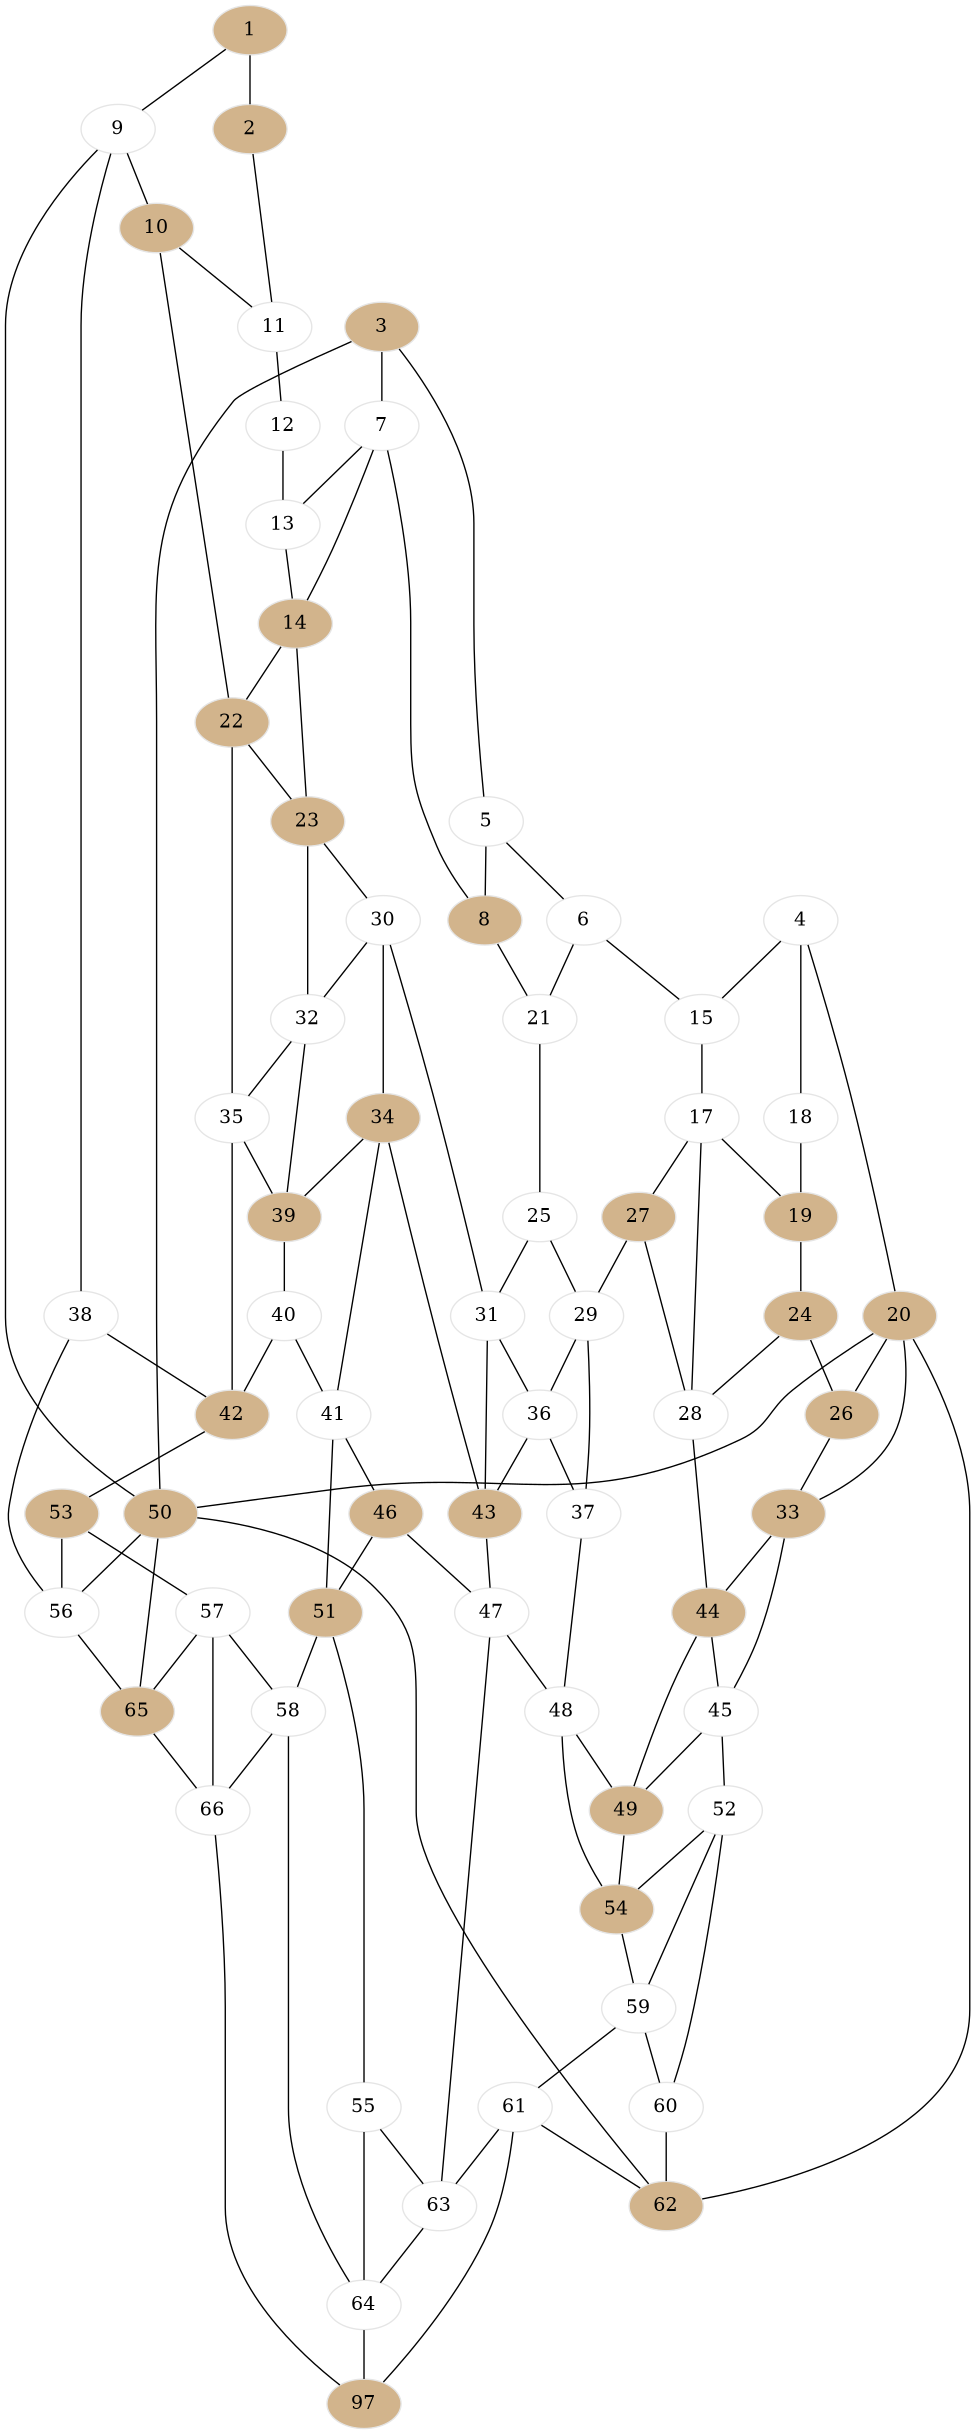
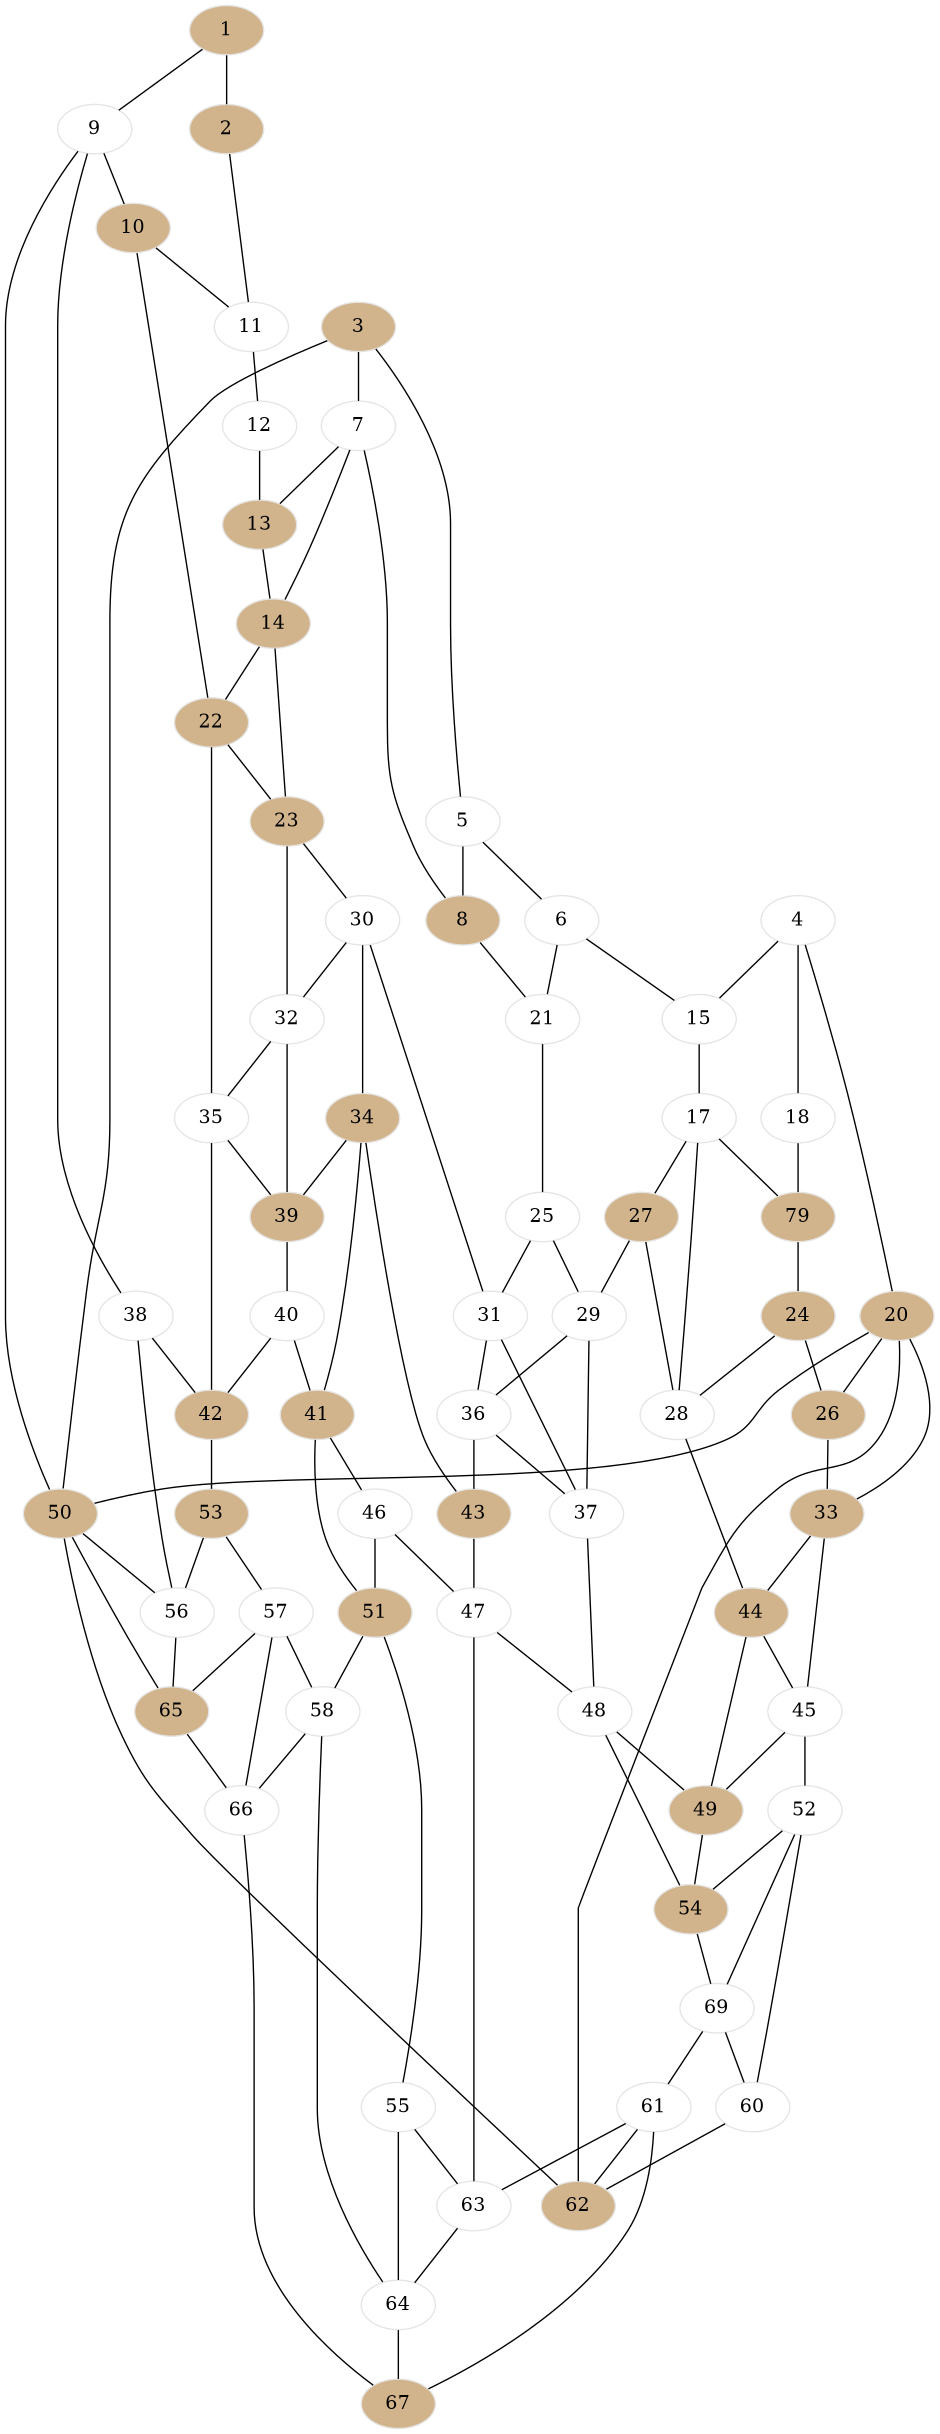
node "13": fillcolor white -> tan
node "19": label "19" -> "79"
node "41": fillcolor white -> tan
edge "31" -- "43": now "31" -- "37"
node "46": fillcolor tan -> white
node "59": label "59" -> "69"
node "97": label "97" -> "67"
